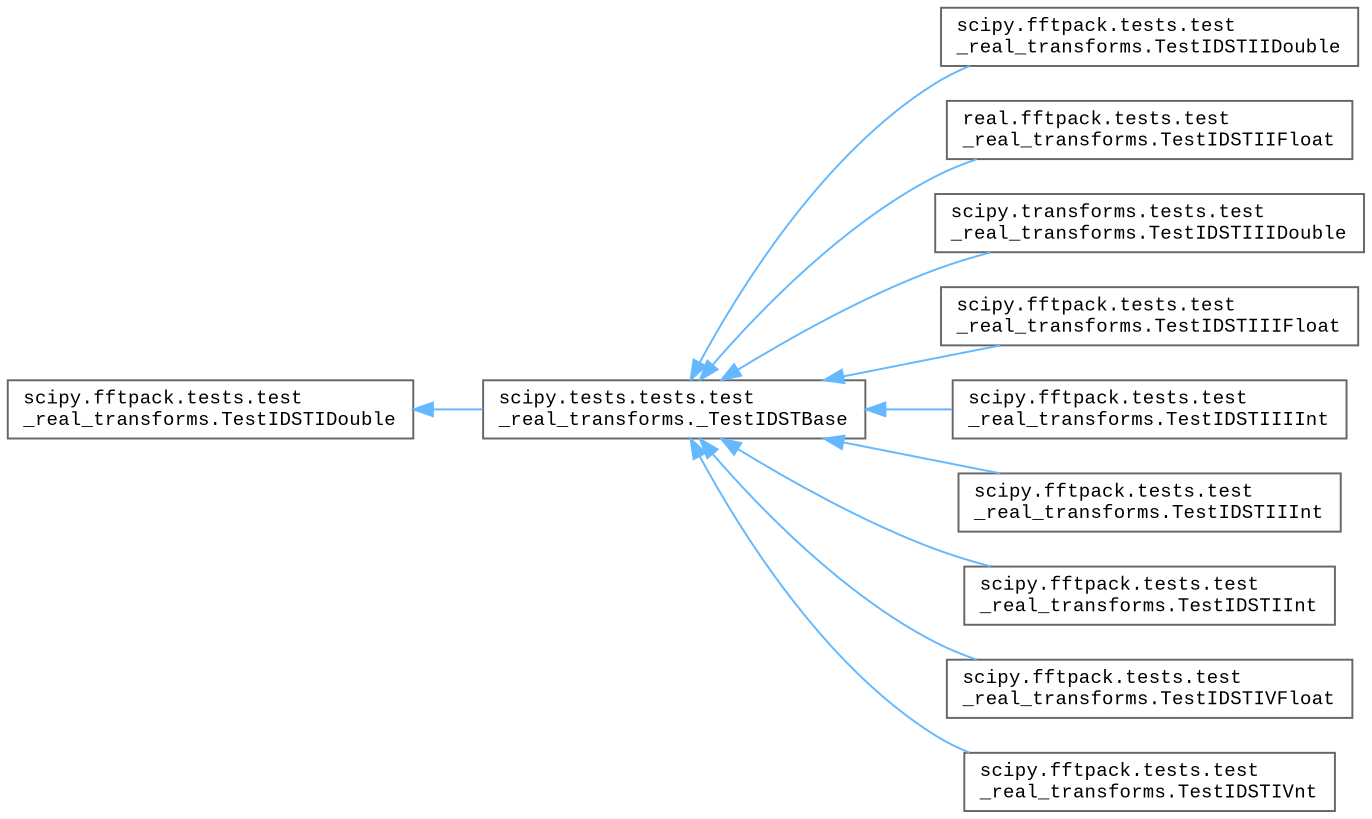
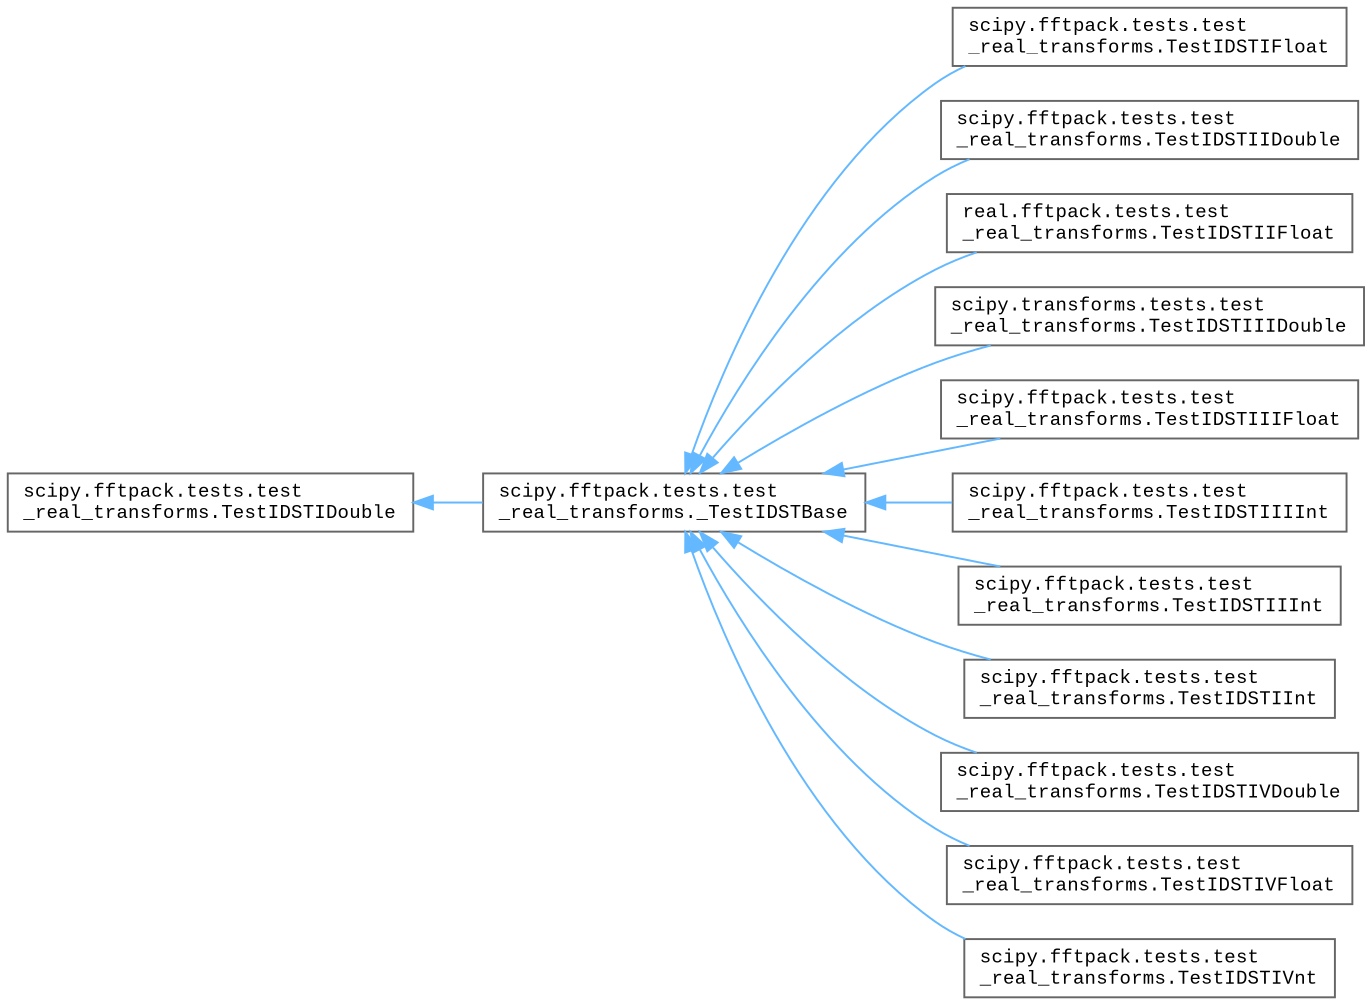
node "scipy.fftpack.tests.test _real_transforms.TestIDSTIFloat": added
node "scipy.tests.tests.test _real_transforms._TestIDSTBase": label "scipy.tests.tests.test _real_transforms._TestIDSTBase" -> "scipy.fftpack.tests.test _real_transforms._TestIDSTBase"
node "scipy.fftpack.tests.test _real_transforms.TestIDSTIVDouble": added
